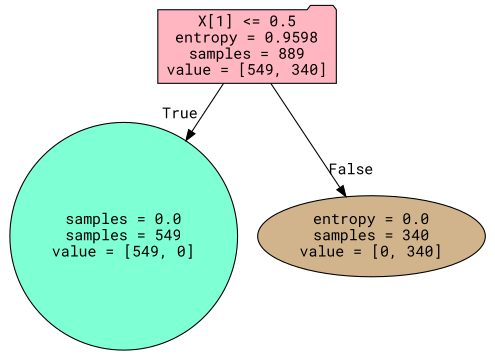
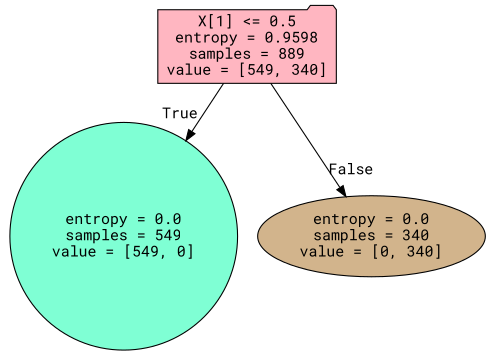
node "samples = 0.0 samples = 549 value = [549, 0]": label "samples = 0.0 samples = 549 value = [549, 0]" -> "entropy = 0.0 samples = 549 value = [549, 0]"
